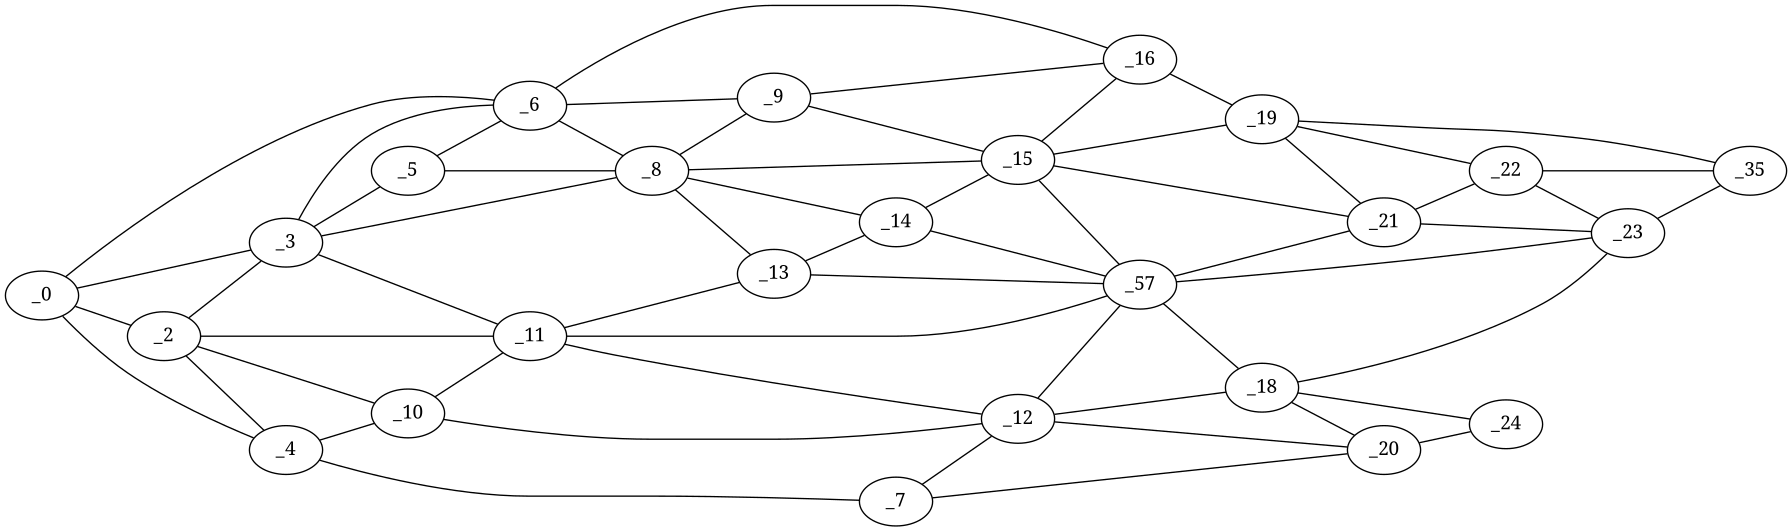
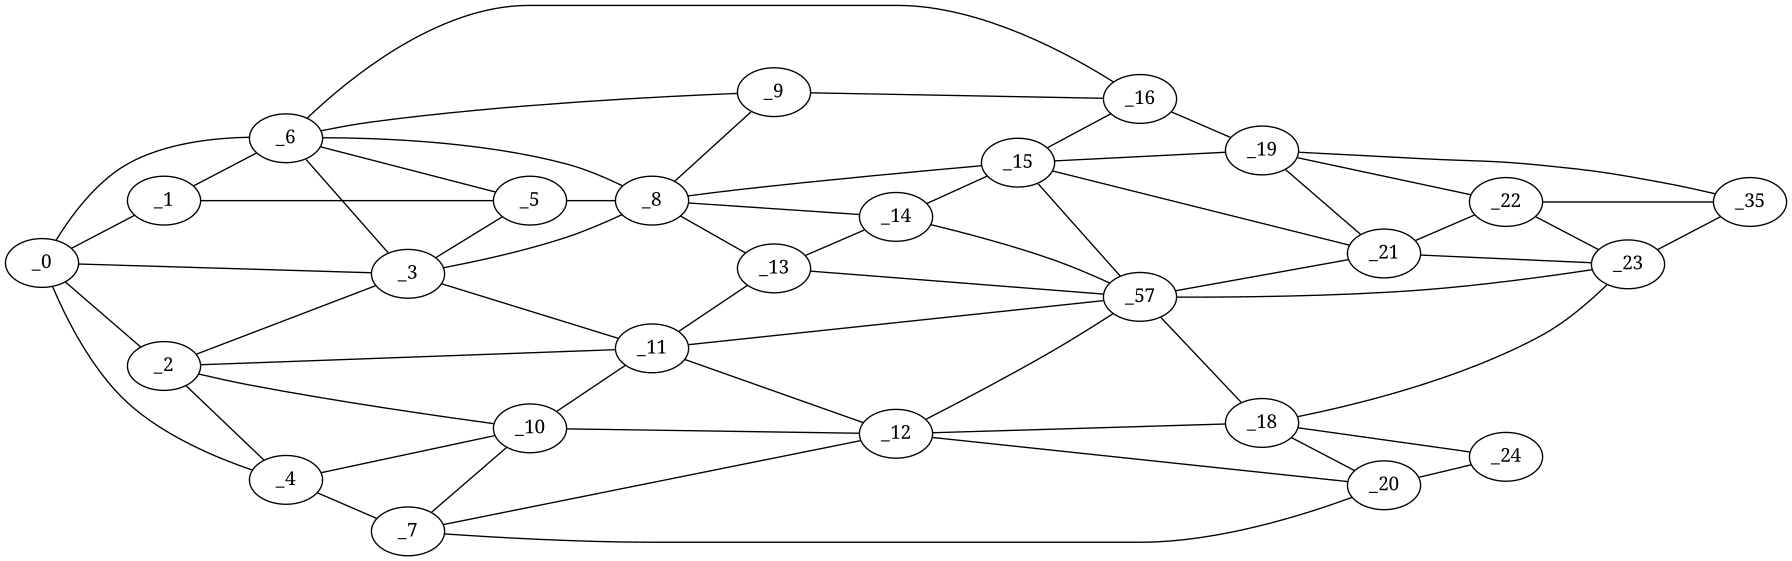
edge "_9" -- "_15": removed
node "_1": added
edge "_10" -- "_7": added
